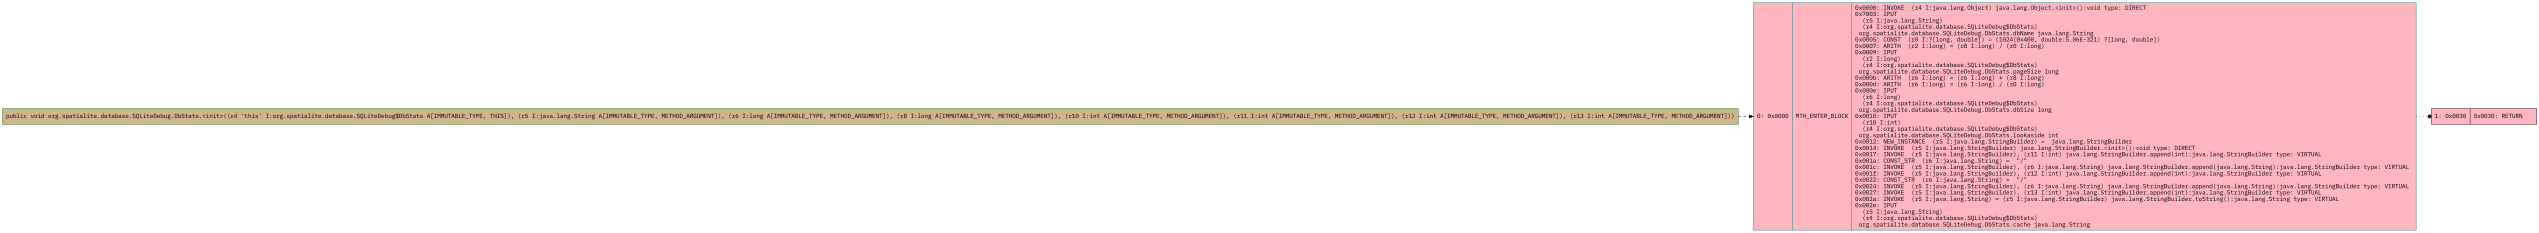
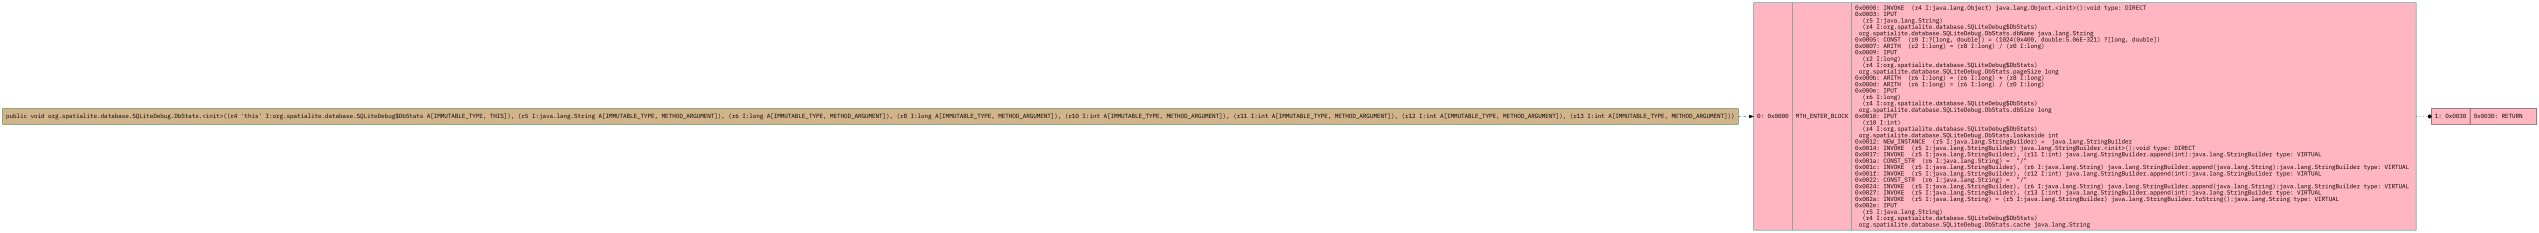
node "0: 0x0000": text "0x7003: IPUT" -> "0x0003: IPUT"
